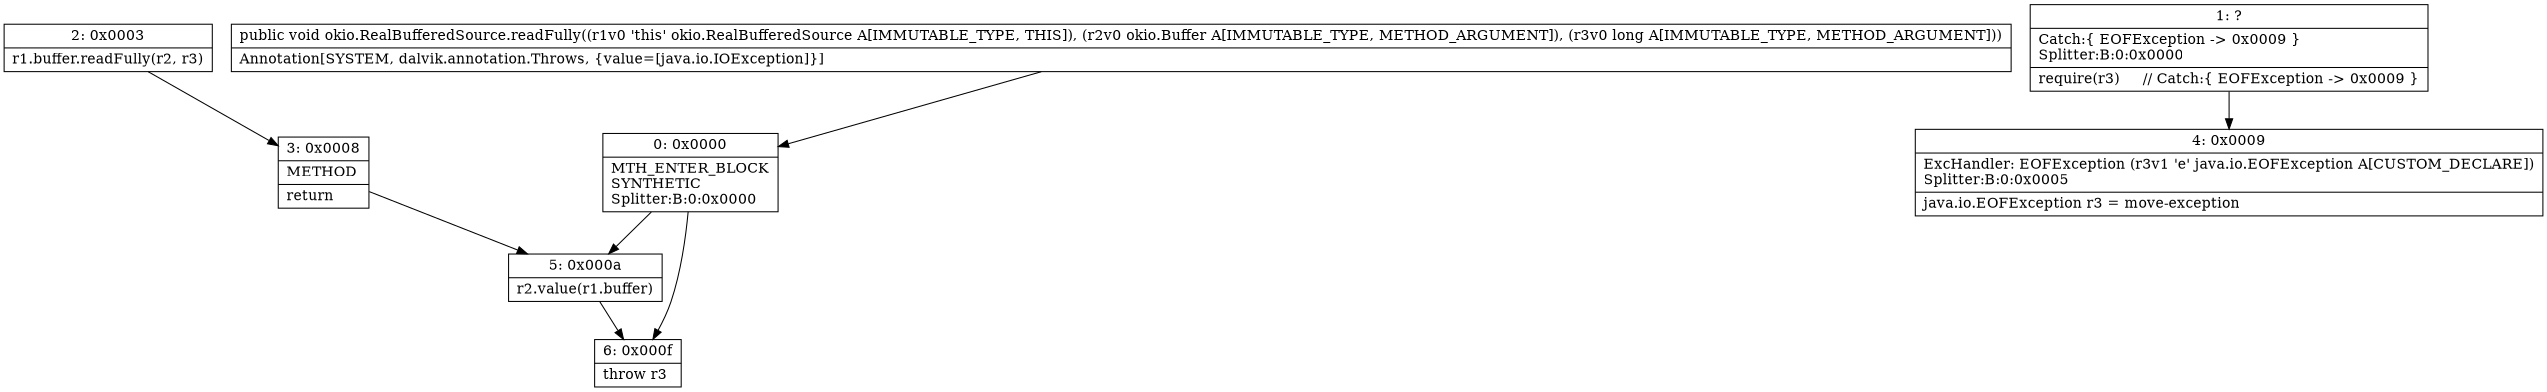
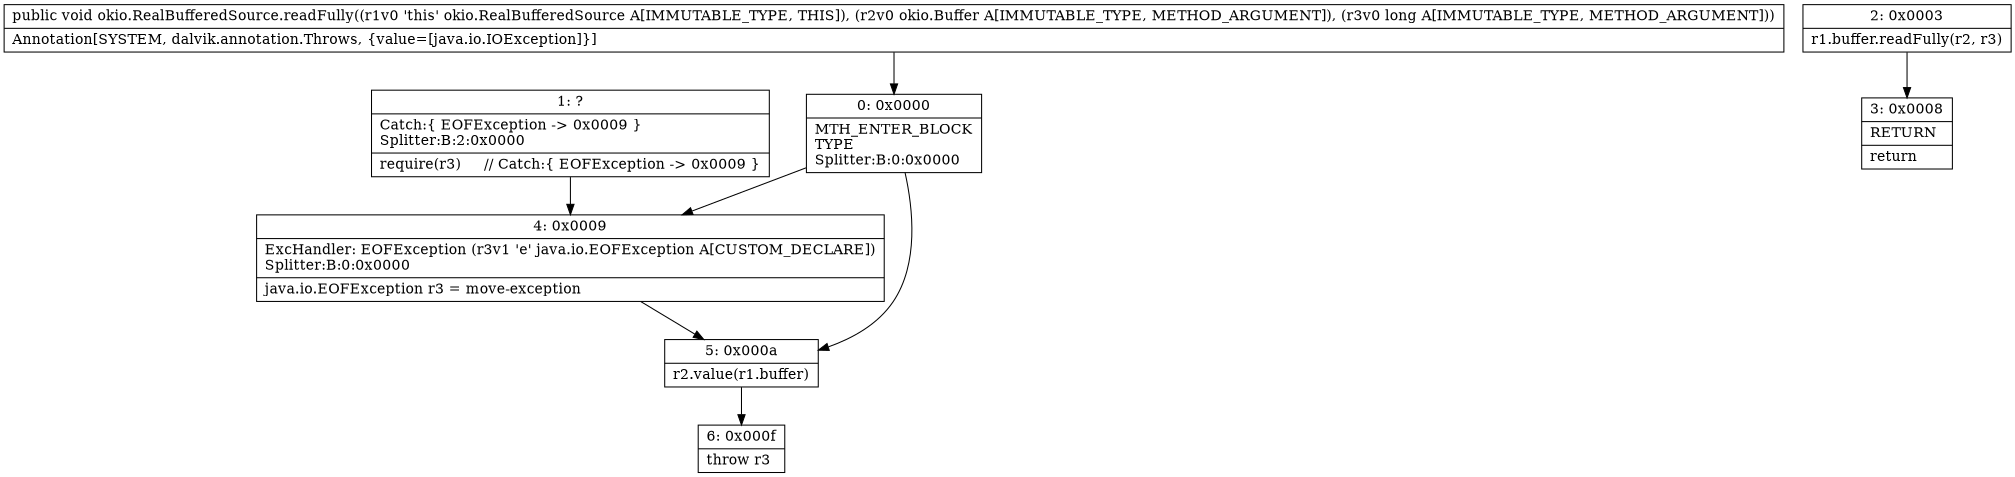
node "1: ?": text "Splitter:B:0:0x0000" -> "Splitter:B:2:0x0000"
node "3: 0x0008": text "METHOD" -> "RETURN"
node "4: 0x0009": text "Splitter:B:0:0x0005" -> "Splitter:B:0:0x0000"
node "0: 0x0000": text "SYNTHETIC" -> "TYPE"
edge "3: 0x0008" -> "5: 0x000a": now "4: 0x0009" -> "5: 0x000a"
edge "0: 0x0000" -> "6: 0x000f": now "0: 0x0000" -> "4: 0x0009"
